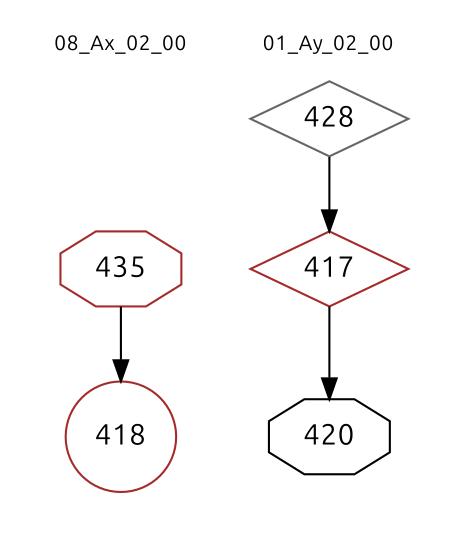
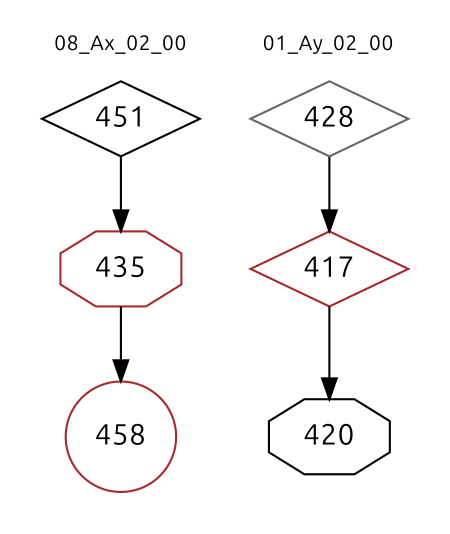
node "451": added
node "418": label "418" -> "458"
